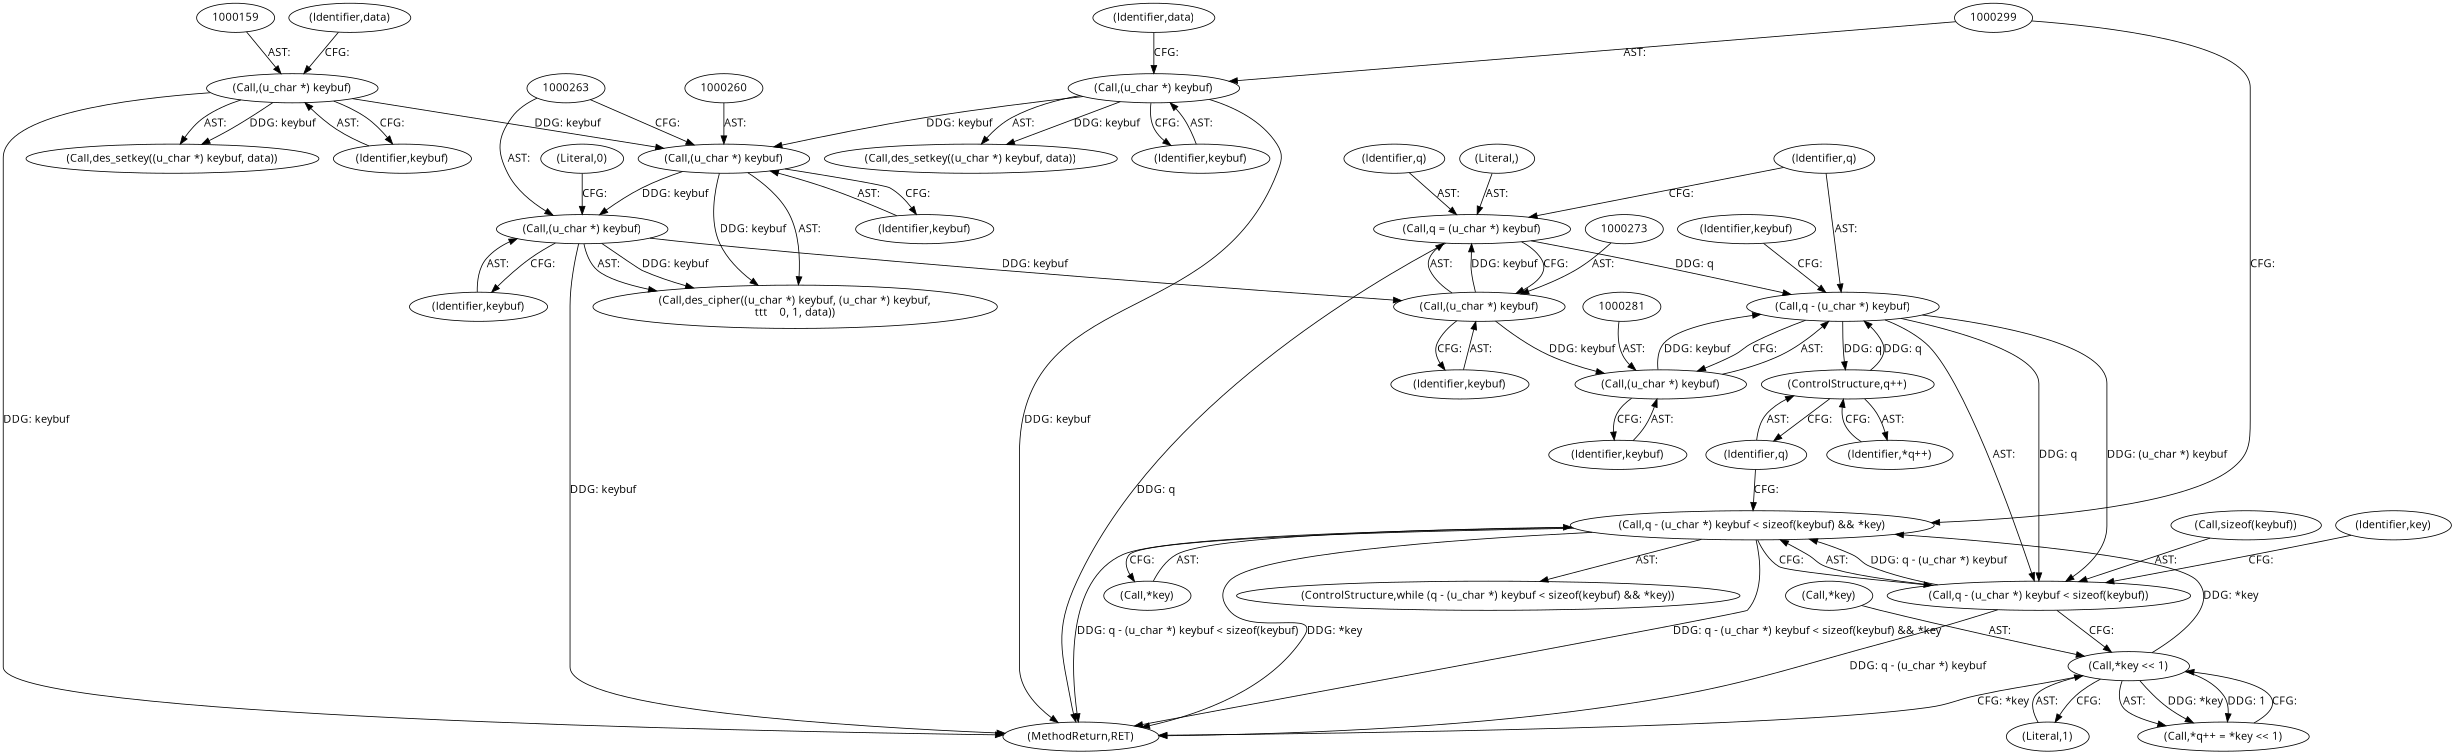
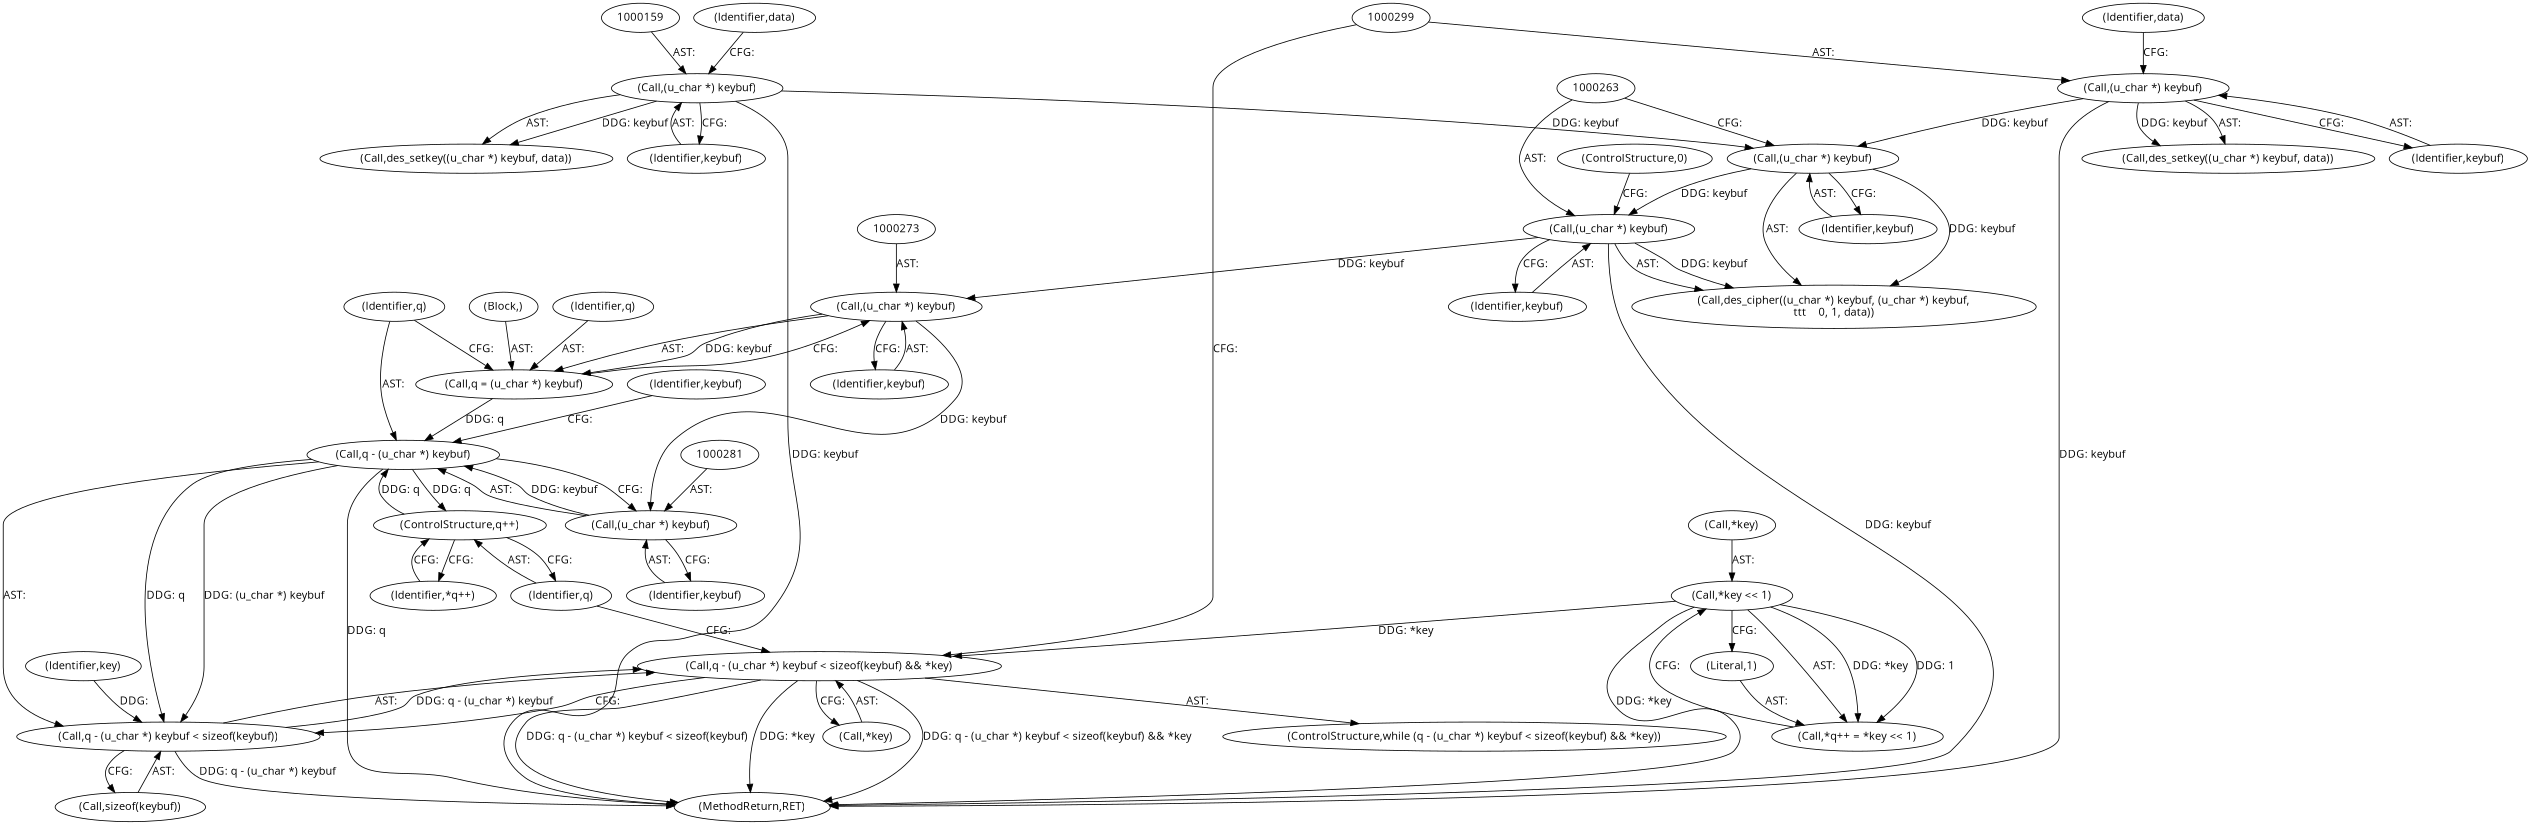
node "1000260": removed
node "(Literal,0)": label "(Literal,0)" -> "(ControlStructure,0)"
node "(Literal,)": label "(Literal,)" -> "(Block,)"
edge "(ControlStructure,q++)" -> "(Identifier,*q++)": label "AST: " -> "CFG: "
edge "(Call,q = (u_char *) keybuf)" -> "(MethodReturn,RET)": now "(Call,q - (u_char *) keybuf)" -> "(MethodReturn,RET)"
edge "(Identifier,key)" -> "(Call,q - (u_char *) keybuf < sizeof(keybuf))": label "CFG: " -> "DDG: "
edge "(Call,q - (u_char *) keybuf < sizeof(keybuf))" -> "(Call,*key << 1)": now "(Call,q - (u_char *) keybuf < sizeof(keybuf))" -> "(Call,sizeof(keybuf))"
edge "(Literal,1)" -> "(Call,*key << 1)": now "(Literal,1)" -> "(Call,*q++ = *key << 1)"
edge "(Call,*key << 1)" -> "(MethodReturn,RET)": label "CFG: *key" -> "DDG: *key"
